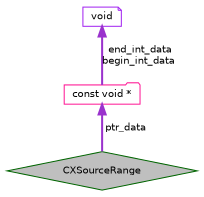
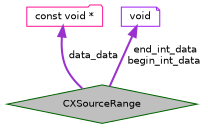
edge "const void *" -> "void": now "CXSourceRange" -> "void"
edge "CXSourceRange" -> "const void *": label " ptr_data" -> " data_data"
